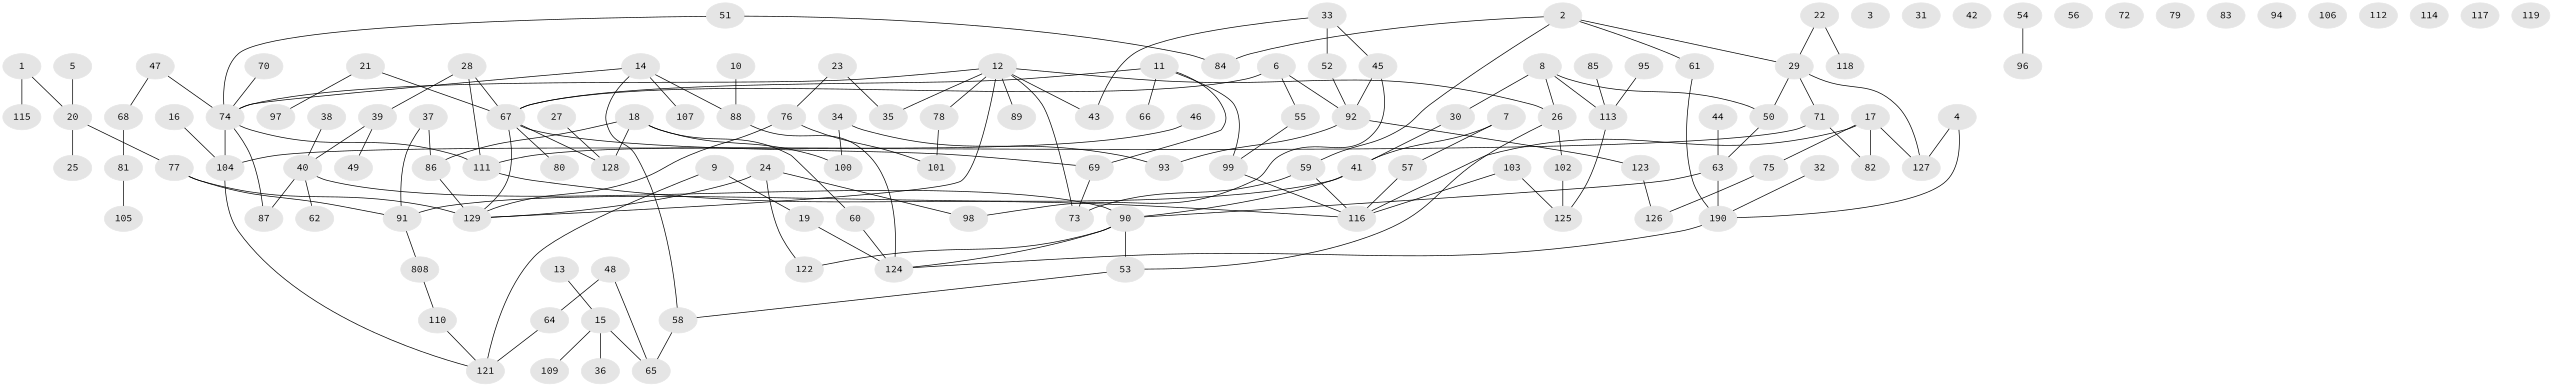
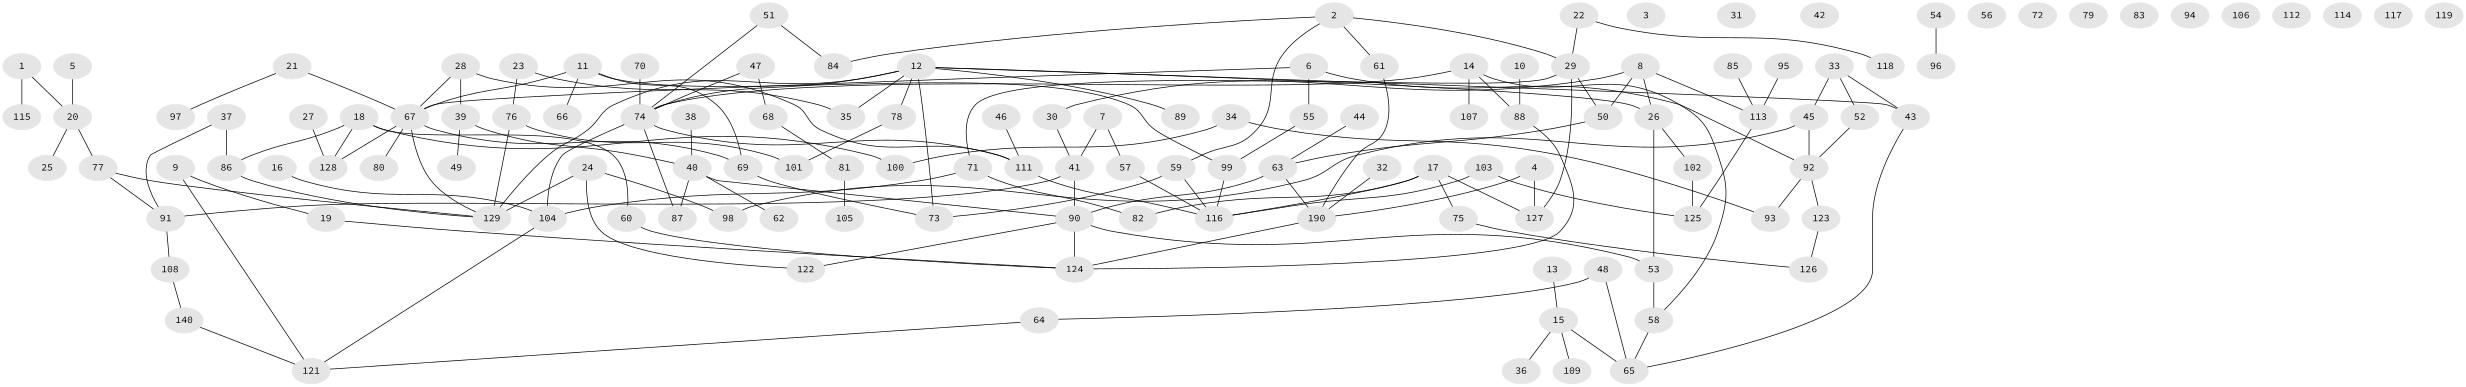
node "808": label "808" -> "108"
edge "43" -- "65": added
node "110": label "110" -> "140"
